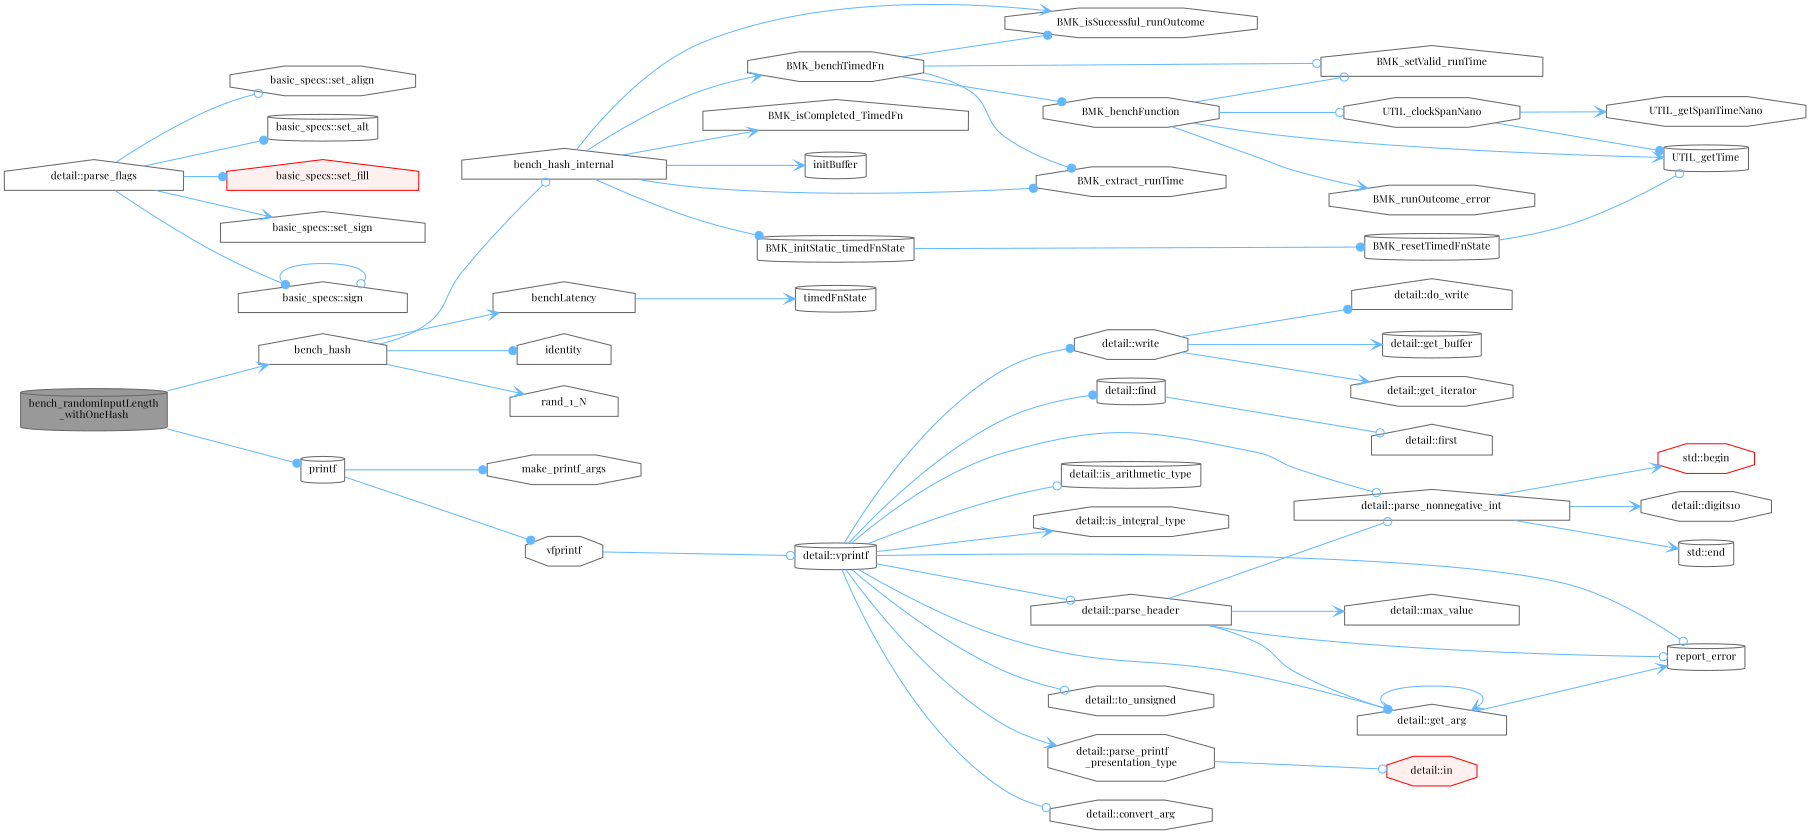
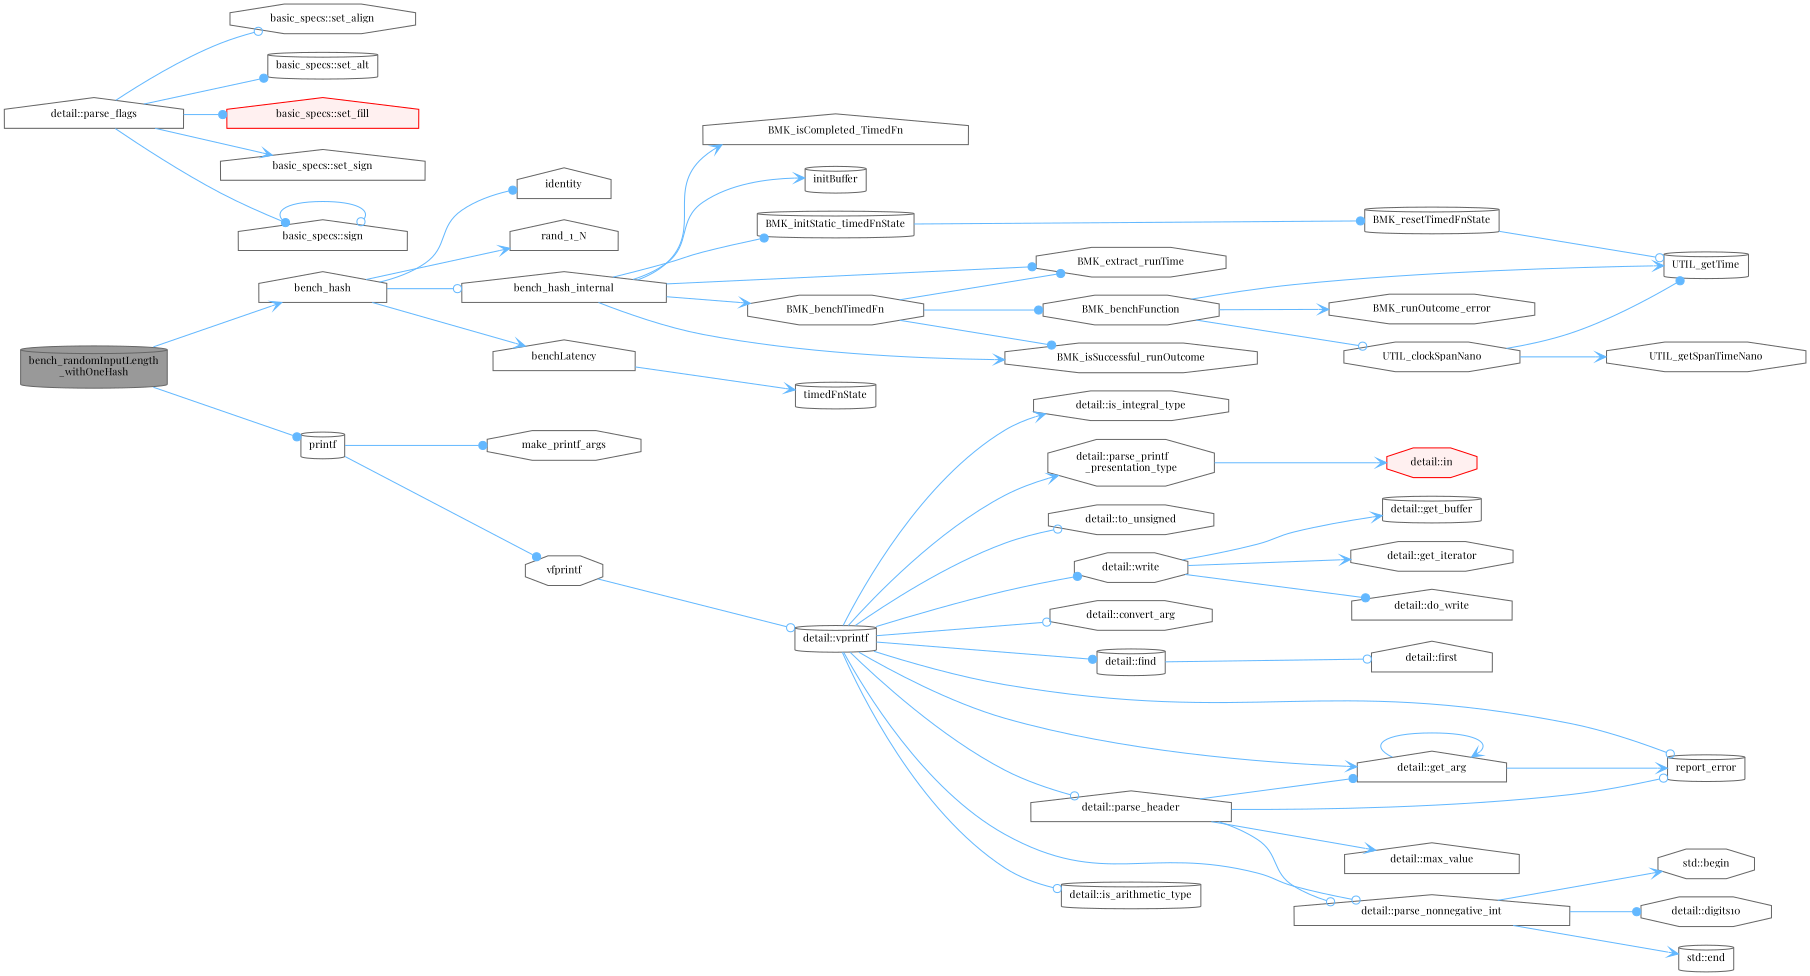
node "BMK_setValid_runTime": removed
node "std::begin": color red -> grey40
edge "detail::parse_nonnegative_int" -> "detail::digits10": arrowhead vee -> dot
edge "detail::parse_printf _presentation_type" -> "detail::in": arrowhead odot -> vee
